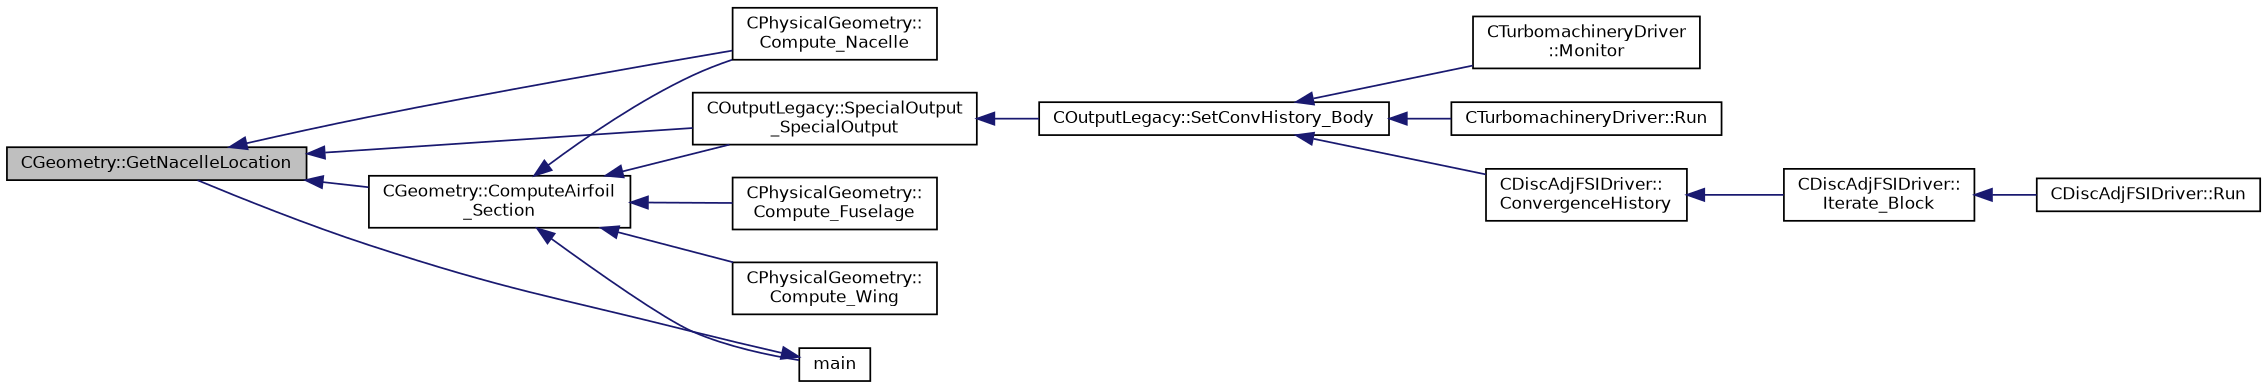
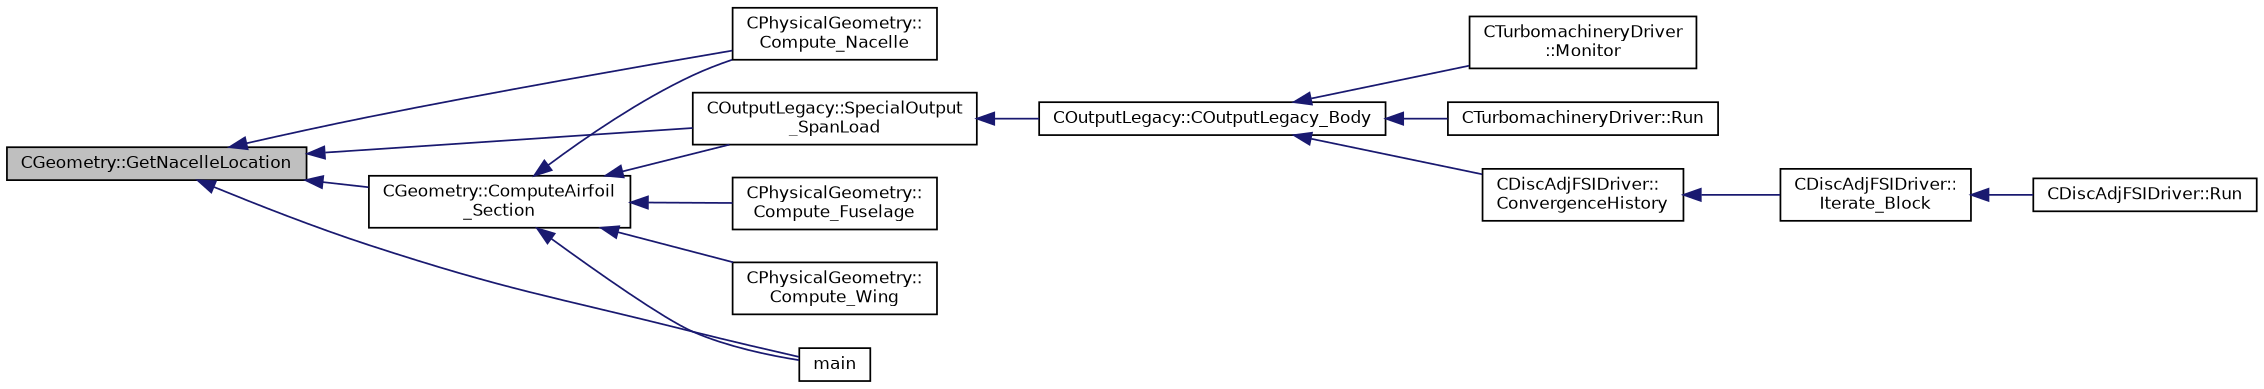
node "COutputLegacy::SpecialOutput _SpecialOutput": label "COutputLegacy::SpecialOutput _SpecialOutput" -> "COutputLegacy::SpecialOutput _SpanLoad"
node "COutputLegacy::SetConvHistory_Body": label "COutputLegacy::SetConvHistory_Body" -> "COutputLegacy::COutputLegacy_Body"
edge "CGeometry::GetNacelleLocation" -> "main": reversed
